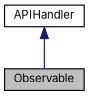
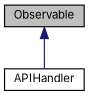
edge "Observable" -> "APIHandler": reversed
